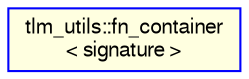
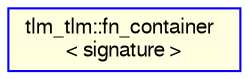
node "tlm_utils::fn_container < signature >": label "tlm_utils::fn_container < signature >" -> "tlm_tlm::fn_container < signature >"
